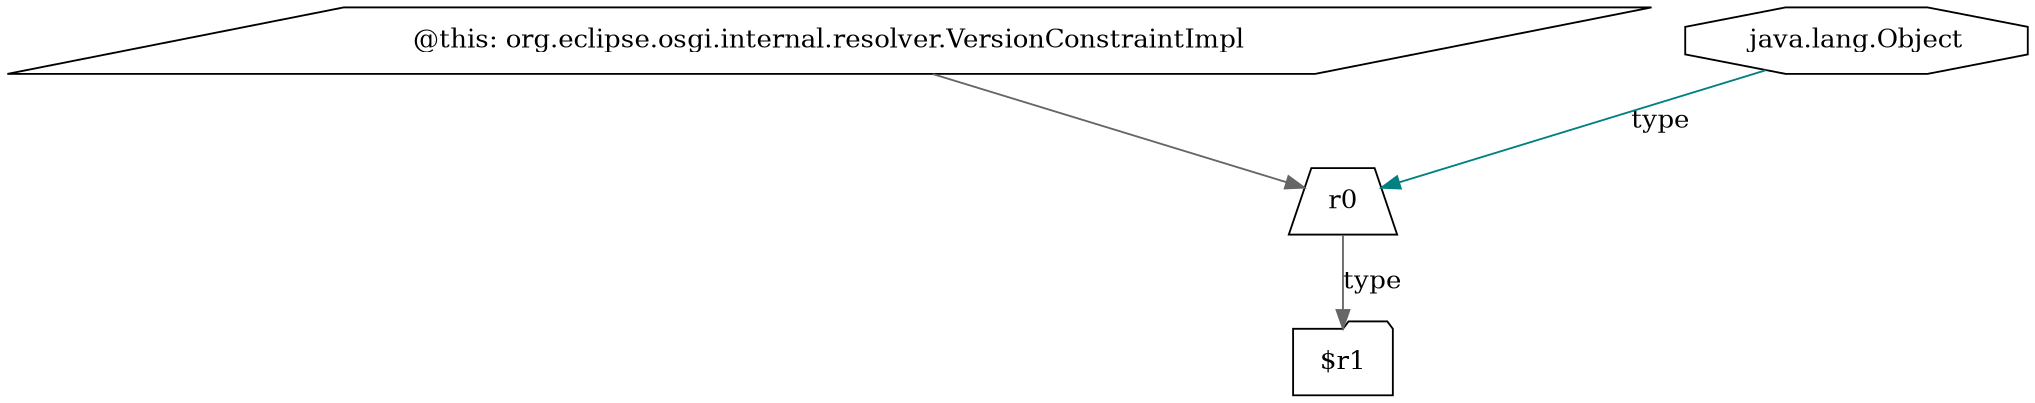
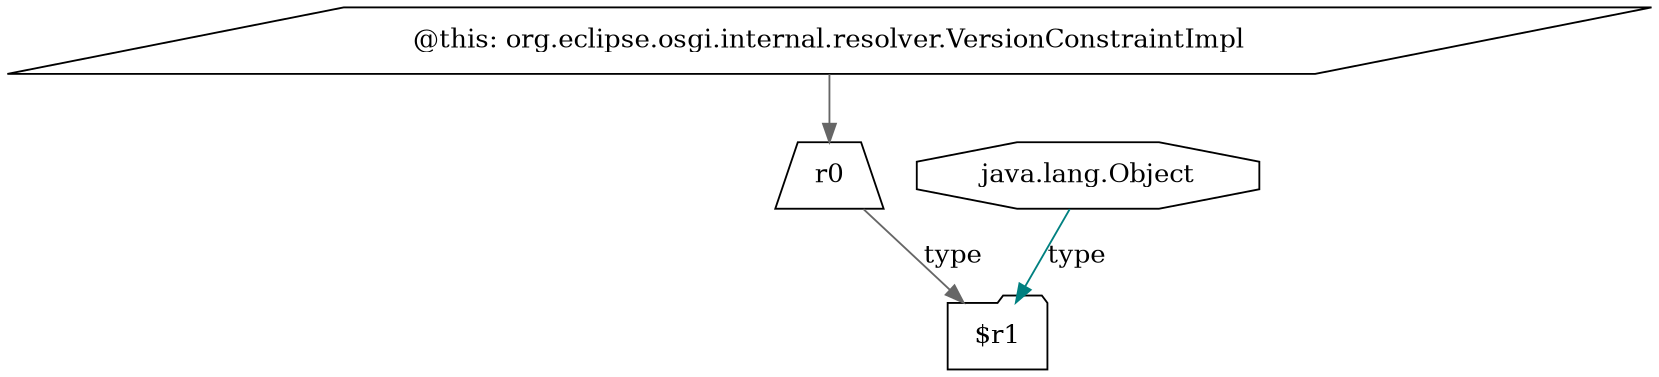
edge "java.lang.Object" -> "r0": now "java.lang.Object" -> "$r1"
